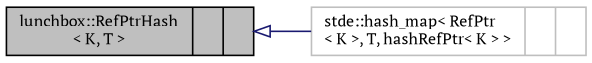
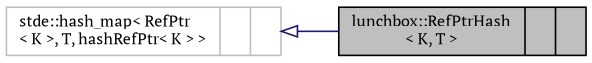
edge "stde::hash_map< RefPtr" -> "lunchbox::RefPtrHash": reversed
